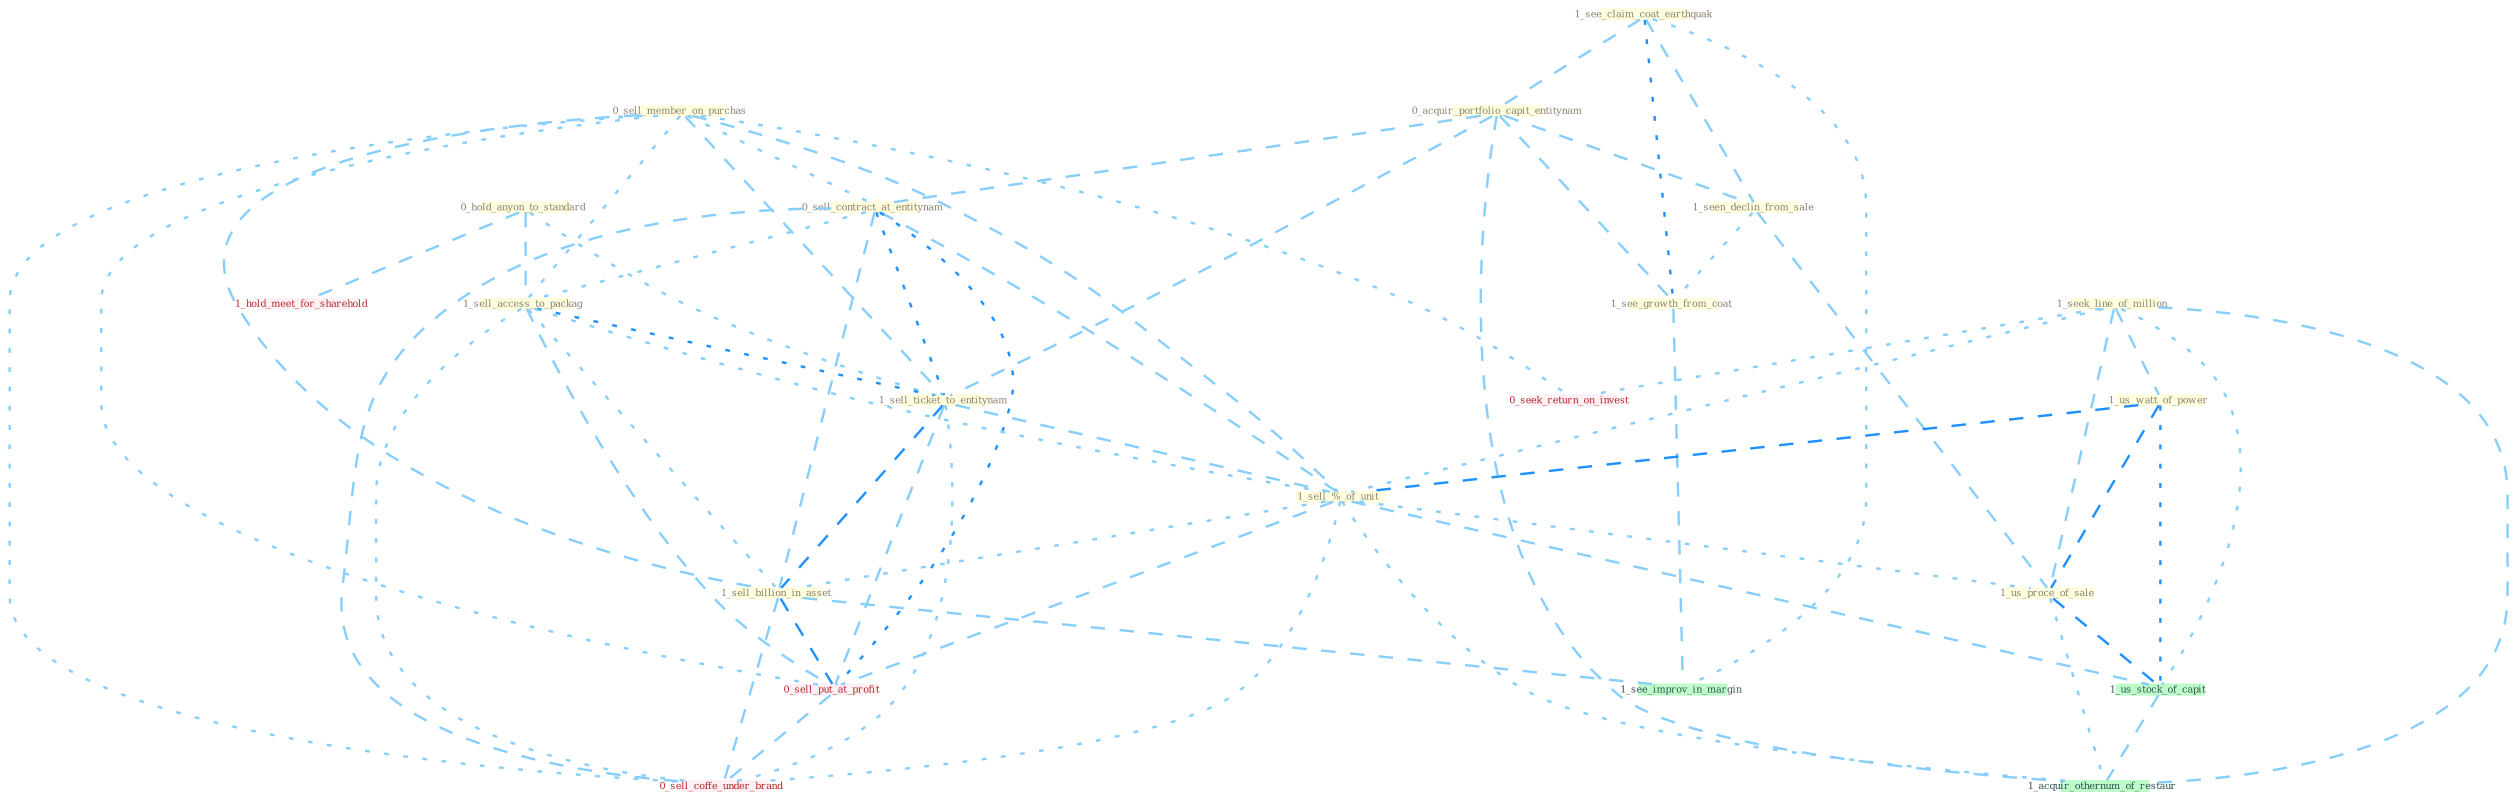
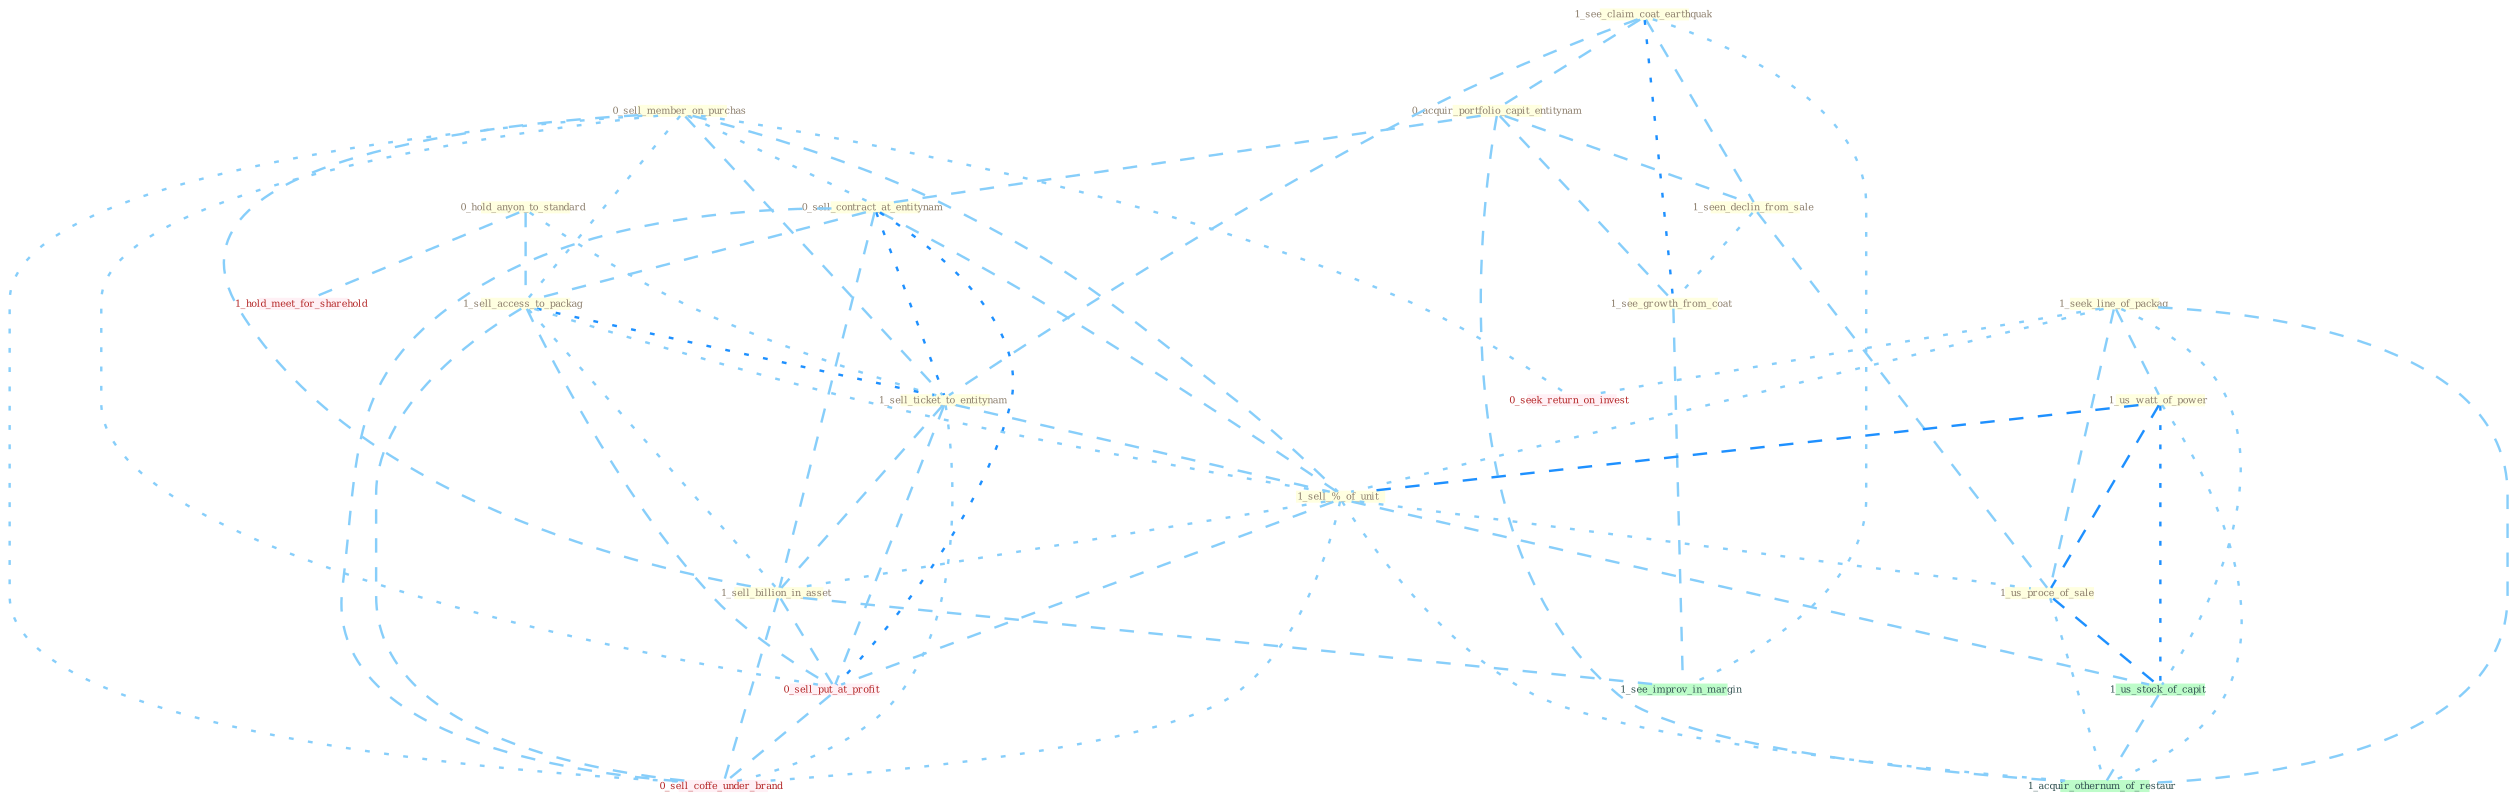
edge "0_sell_contract_at_entitynam" -- "1_sell_access_to_packag": style dotted -> dashed
edge "0_acquir_portfolio_capit_entitynam" -- "1_sell_ticket_to_entitynam": now "1_see_claim_coat_earthquak" -- "1_sell_ticket_to_entitynam"
node "1_seek_line_of_million": label "1_seek_line_of_million" -> "1_seek_line_of_packag"
edge "1_sell_ticket_to_entitynam" -- "1_sell_billion_in_asset": color #1e90ff -> #87cefa
edge "1_us_watt_of_power" -- "1_acquir_othernum_of_restaur": added
edge "1_sell_access_to_packag" -- "0_sell_coffe_under_brand": style dotted -> dashed
edge "1_sell_billion_in_asset" -- "0_sell_put_at_profit": color #1e90ff -> #87cefa
